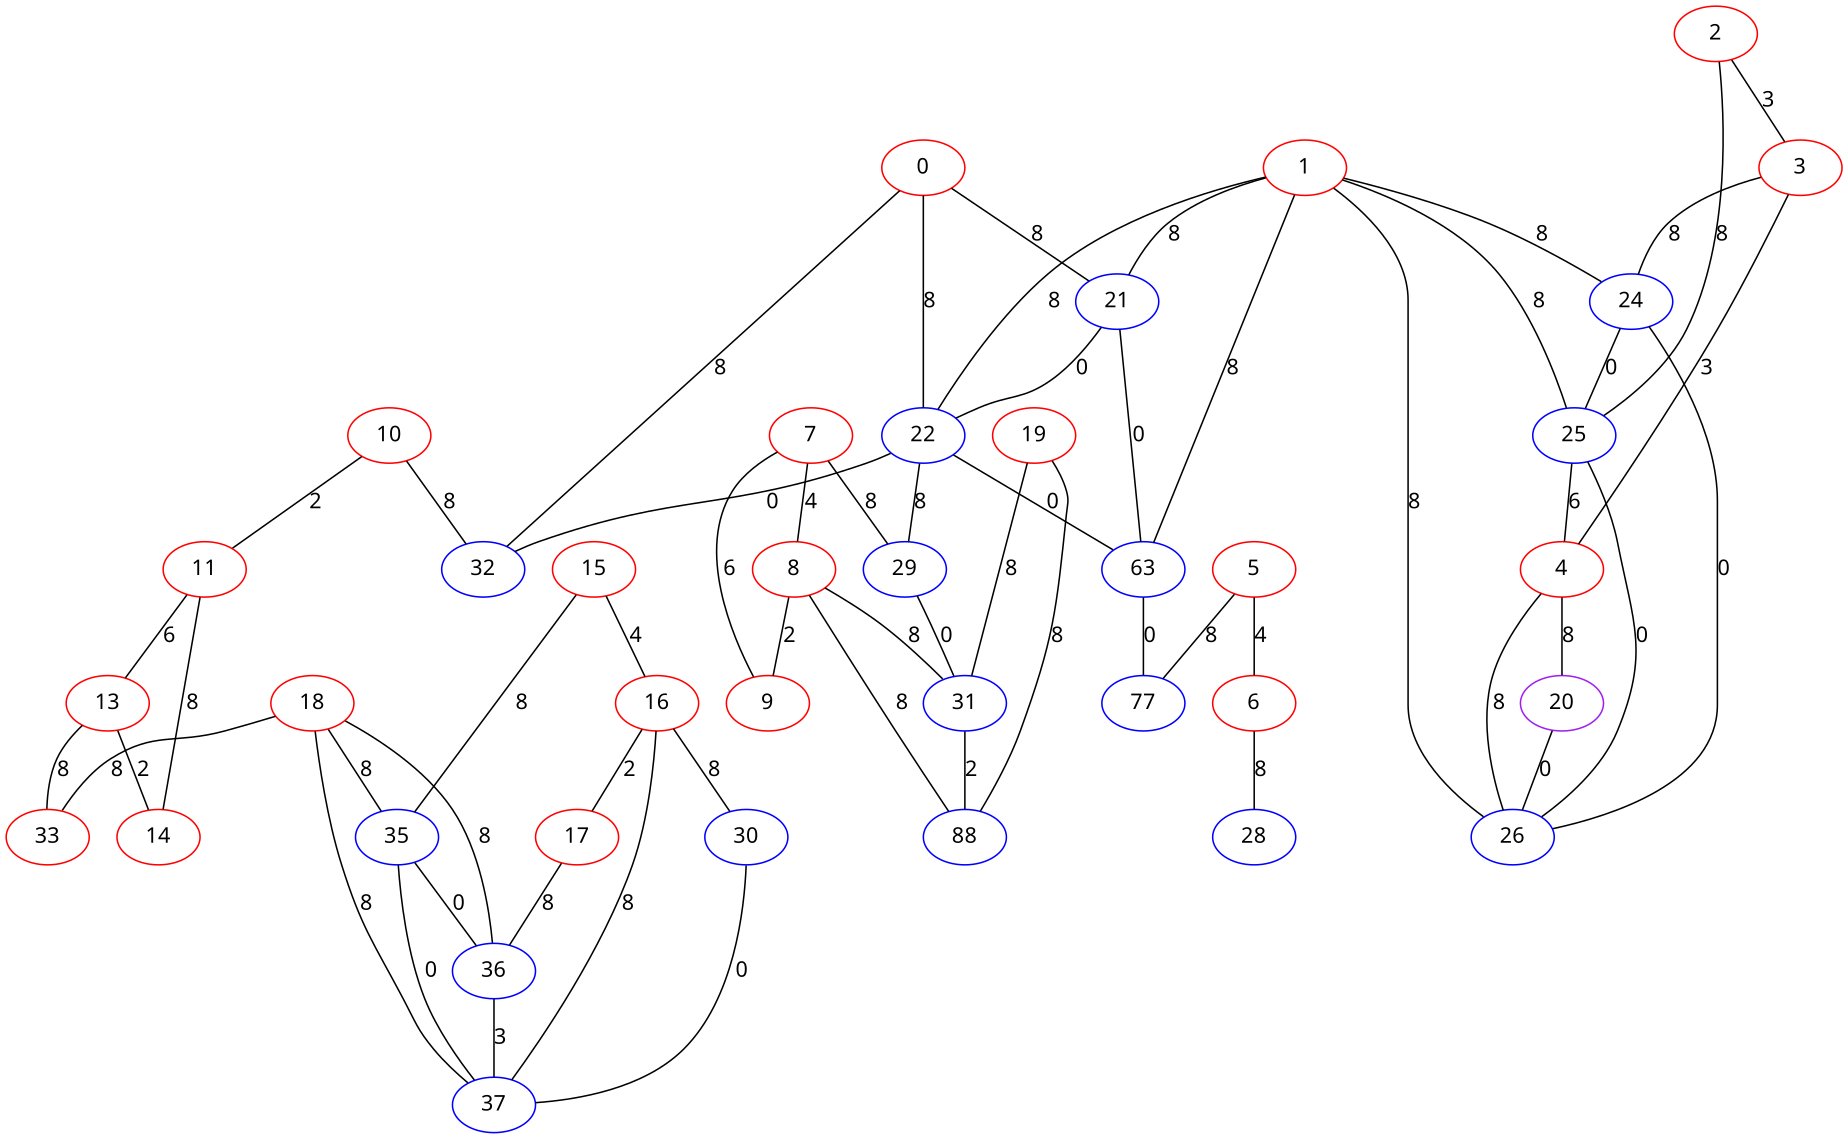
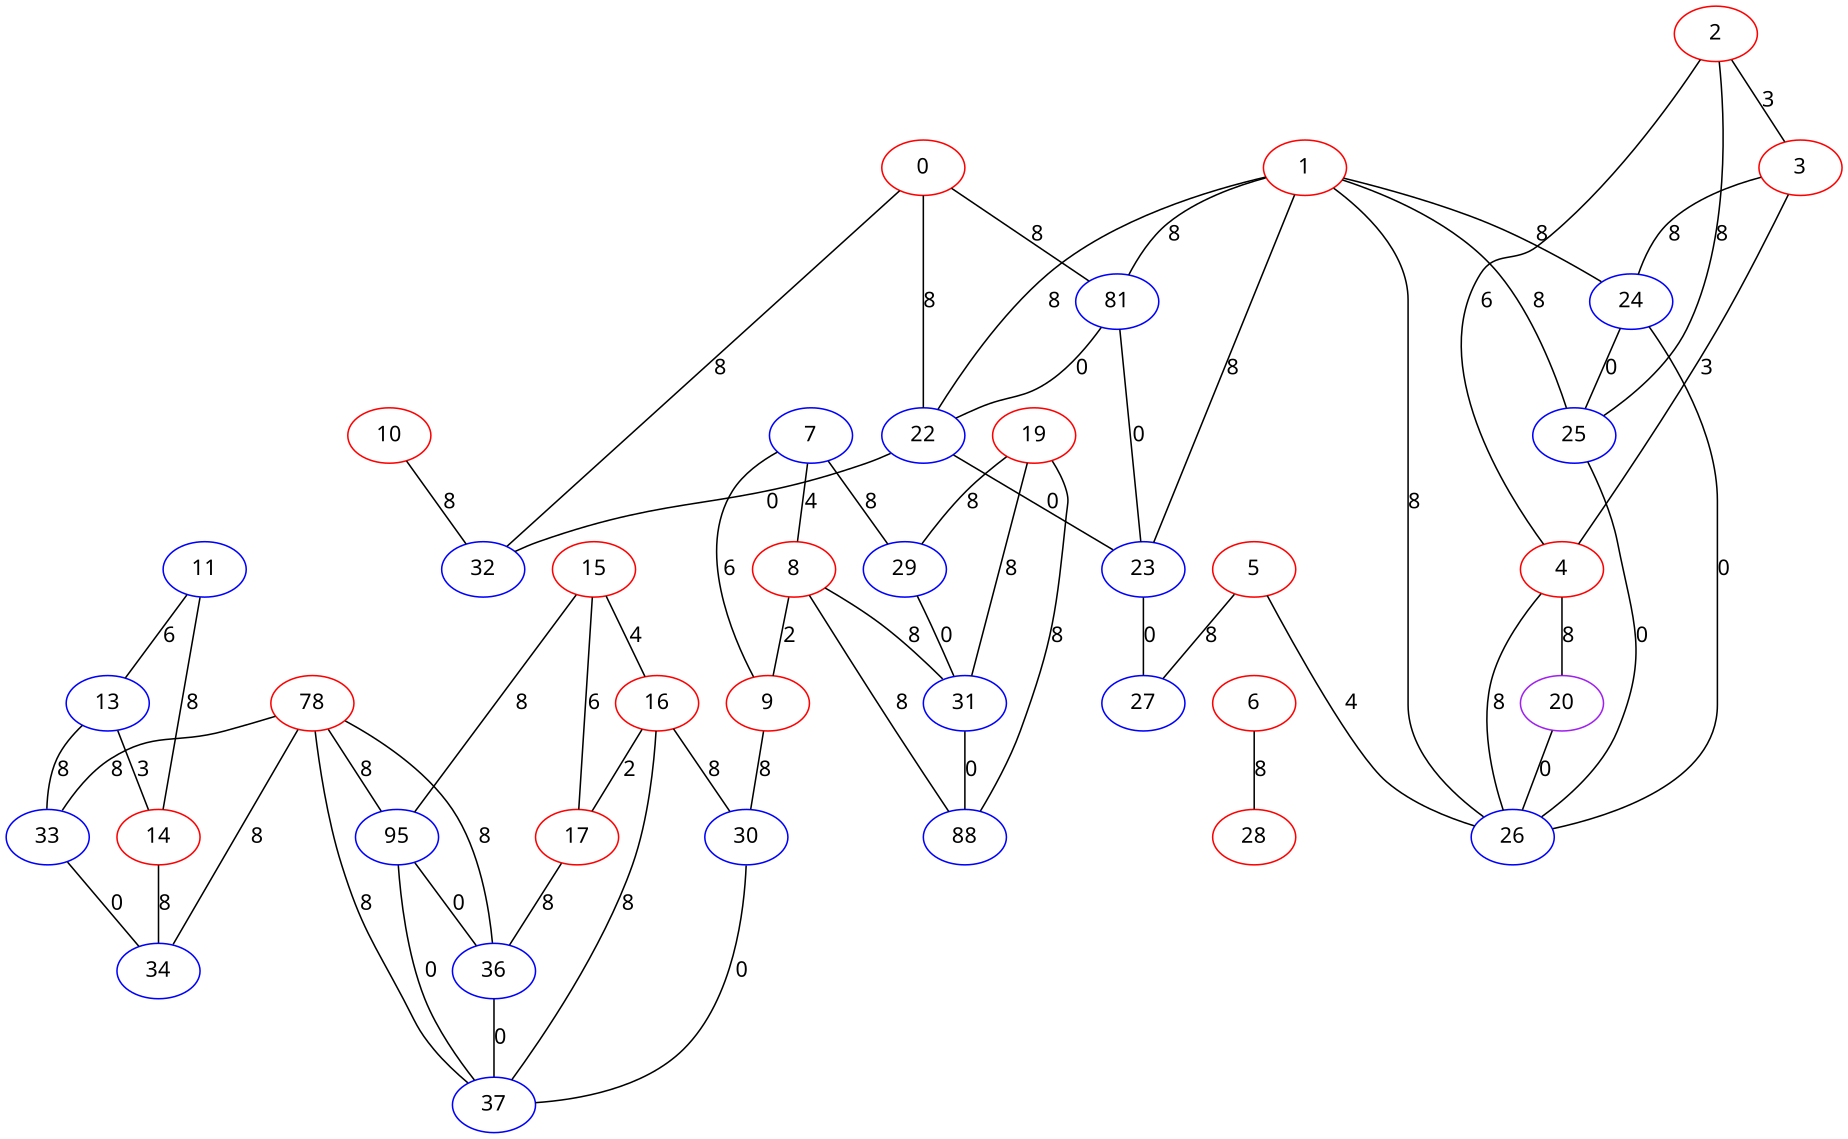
node "21": label "21" -> "81"
node "7": color red -> blue
edge "10" -- "11": removed, label "2"
edge "22" -- "29": now "19" -- "29"
edge "25" -- "4": now "2" -- "4"
node "11": color red -> blue
node "63": label "63" -> "23"
edge "5" -- "6": now "5" -- "26"
node "13": color red -> blue
node "18": label "18" -> "78"
edge "15" -- "17": added, label "6"
node "77": label "77" -> "27"
edge "13" -- "14": label "2" -> "3"
edge "9" -- "30": added, label "8"
edge "31" -- "88": label "2" -> "0"
node "33": color red -> blue
node "35": label "35" -> "95"
node "28": color blue -> red
node "34": added
edge "36" -- "37": label "3" -> "0"
